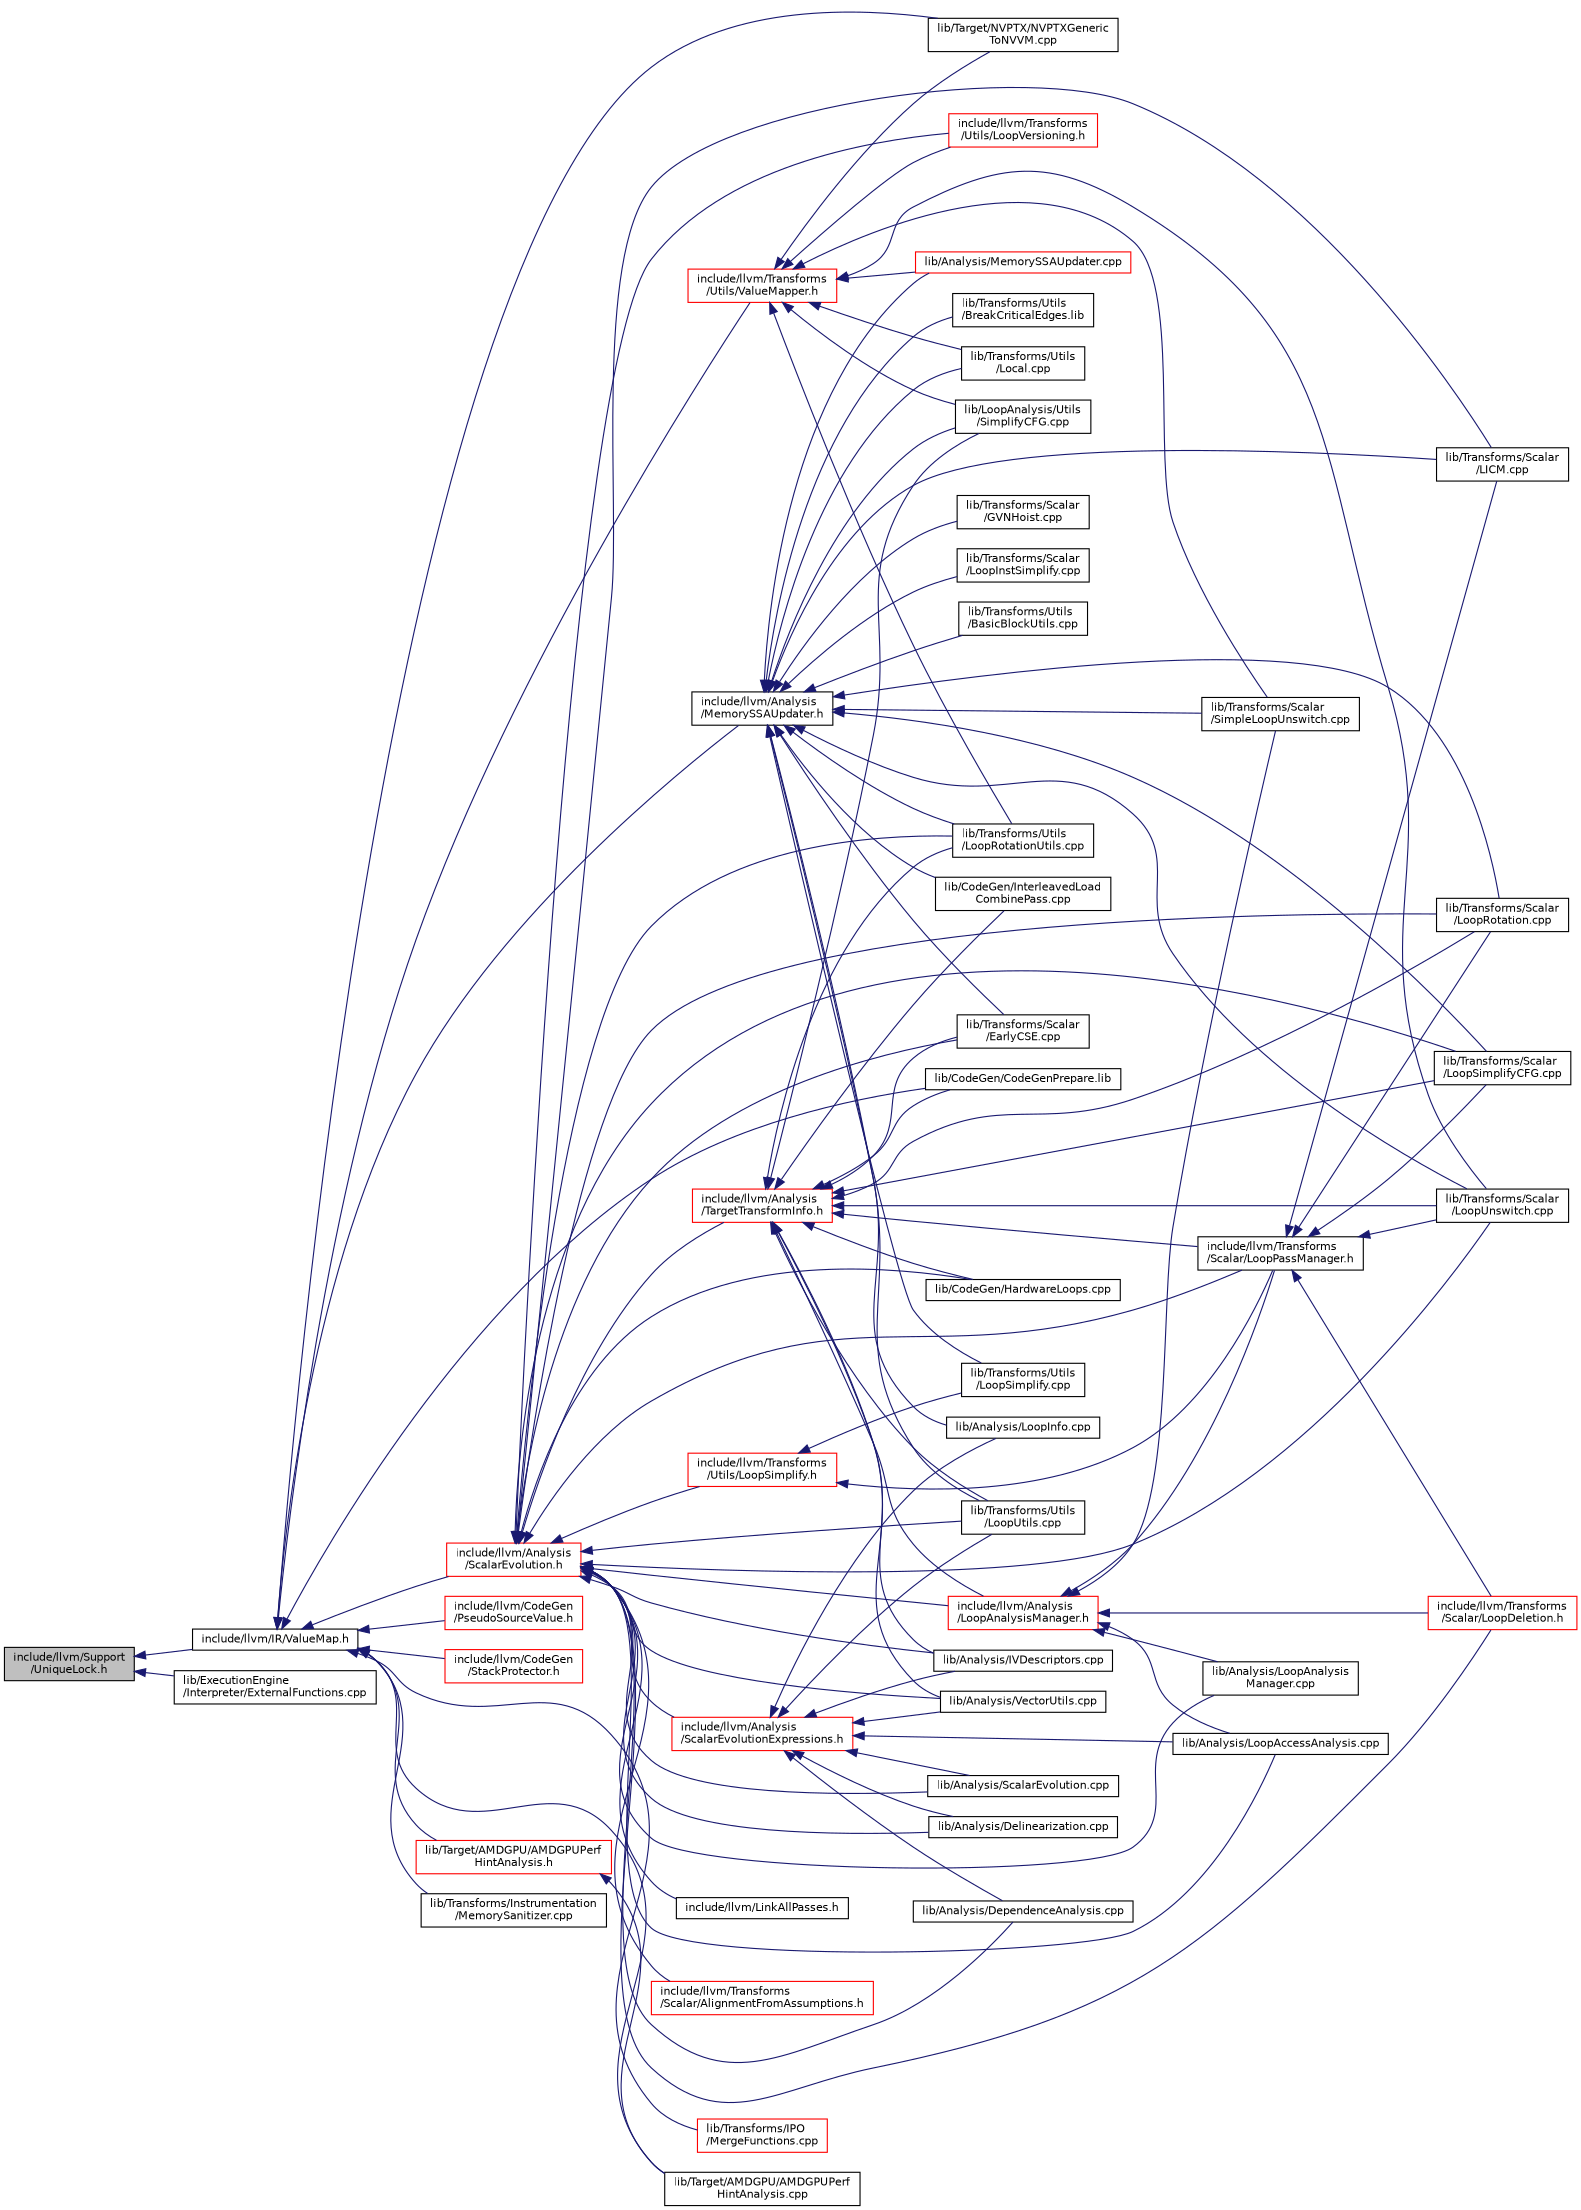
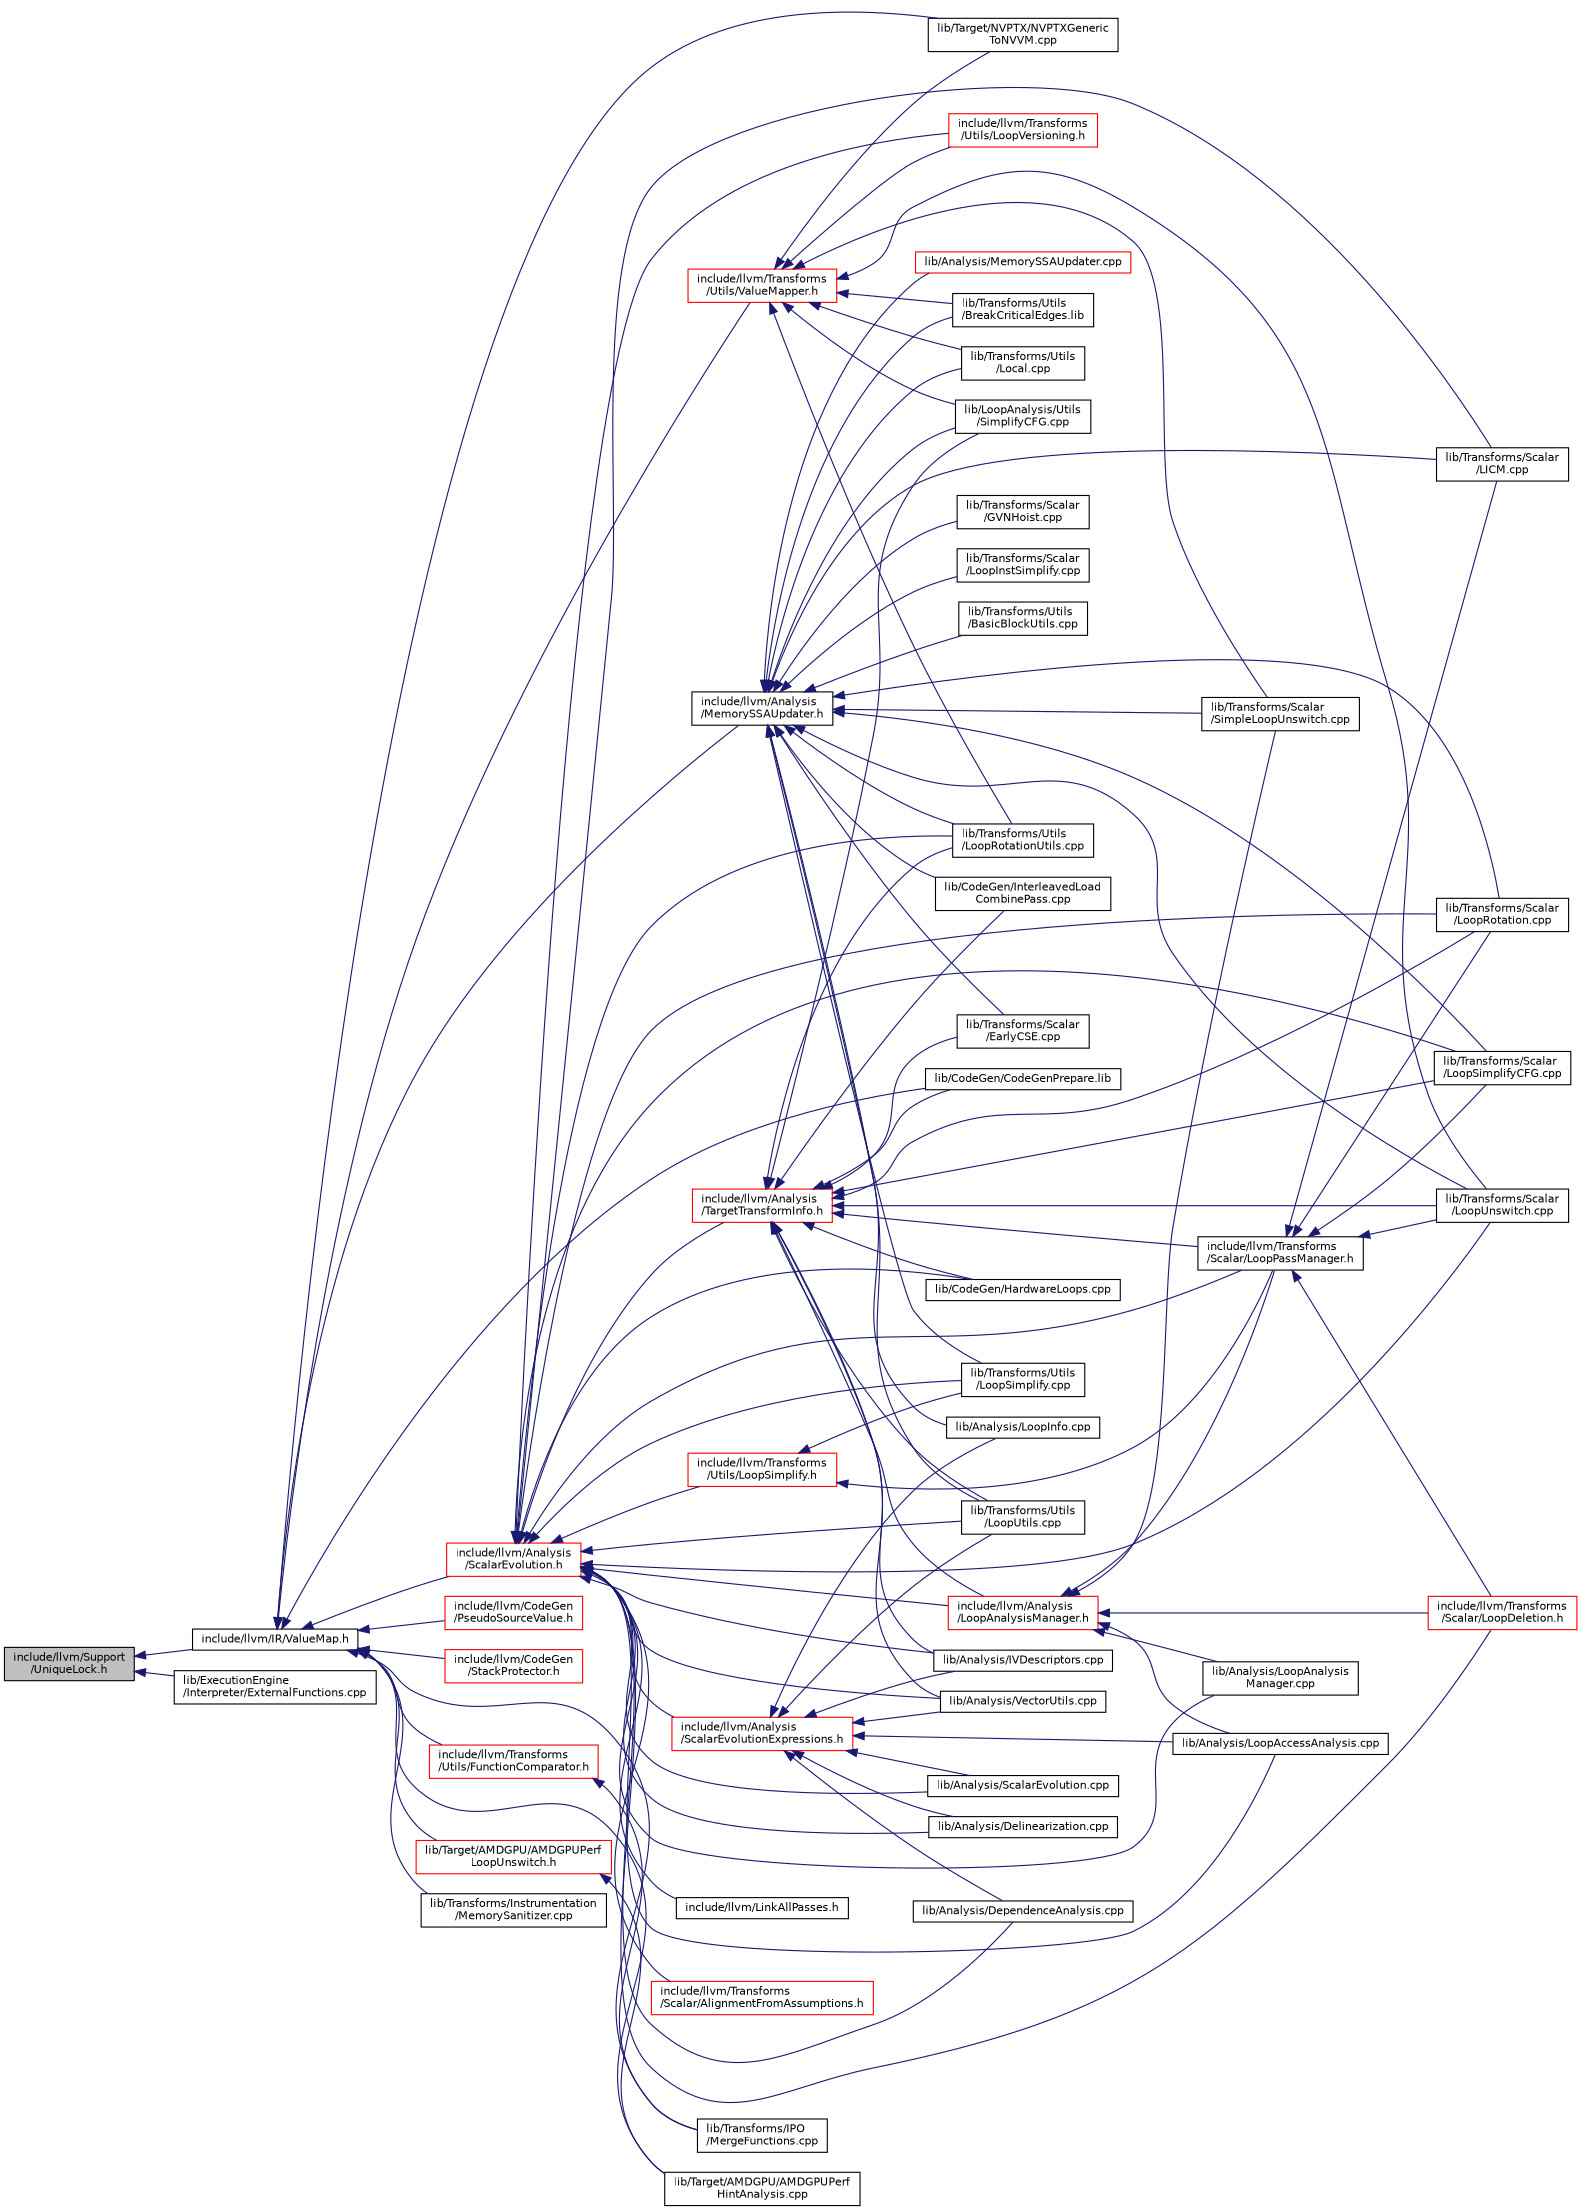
edge "lib/Analysis/MemorySSAUpdater.cpp" -> "include/llvm/Transforms /Utils/ValueMapper.h": now "lib/Transforms/Utils /BreakCriticalEdges.lib" -> "include/llvm/Transforms /Utils/ValueMapper.h"
edge "lib/Transforms/Scalar /EarlyCSE.cpp" -> "include/llvm/Analysis /ScalarEvolution.h": now "lib/Transforms/Utils /LoopSimplify.cpp" -> "include/llvm/Analysis /ScalarEvolution.h"
node "include/llvm/Transforms /Utils/FunctionComparator.h": added
node "lib/Target/AMDGPU/AMDGPUPerf HintAnalysis.h": label "lib/Target/AMDGPU/AMDGPUPerf HintAnalysis.h" -> "lib/Target/AMDGPU/AMDGPUPerf LoopUnswitch.h"
node "lib/Transforms/IPO /MergeFunctions.cpp": color red -> black
